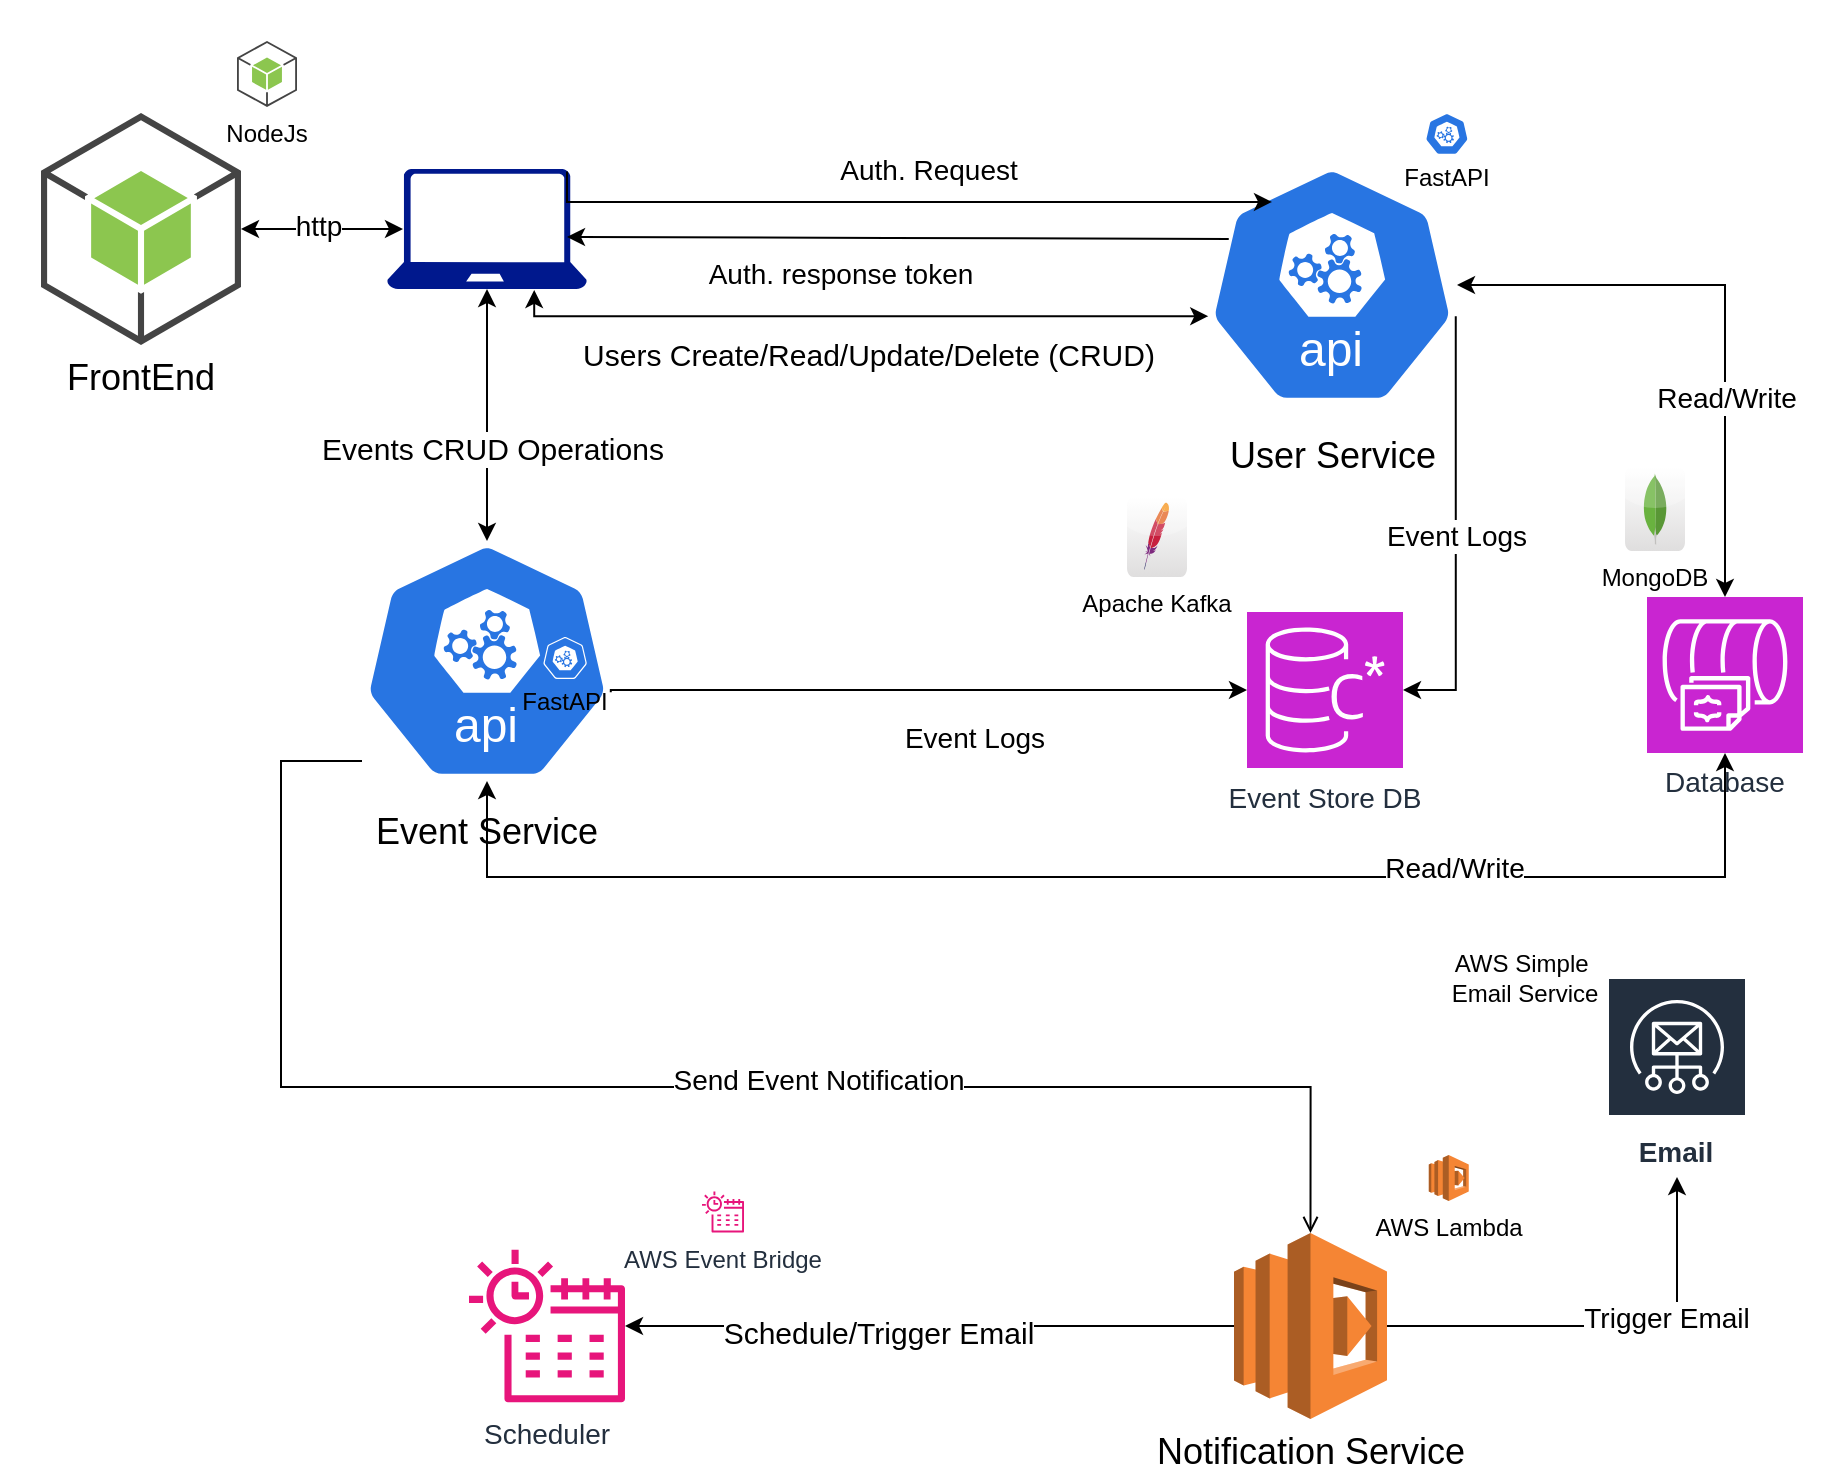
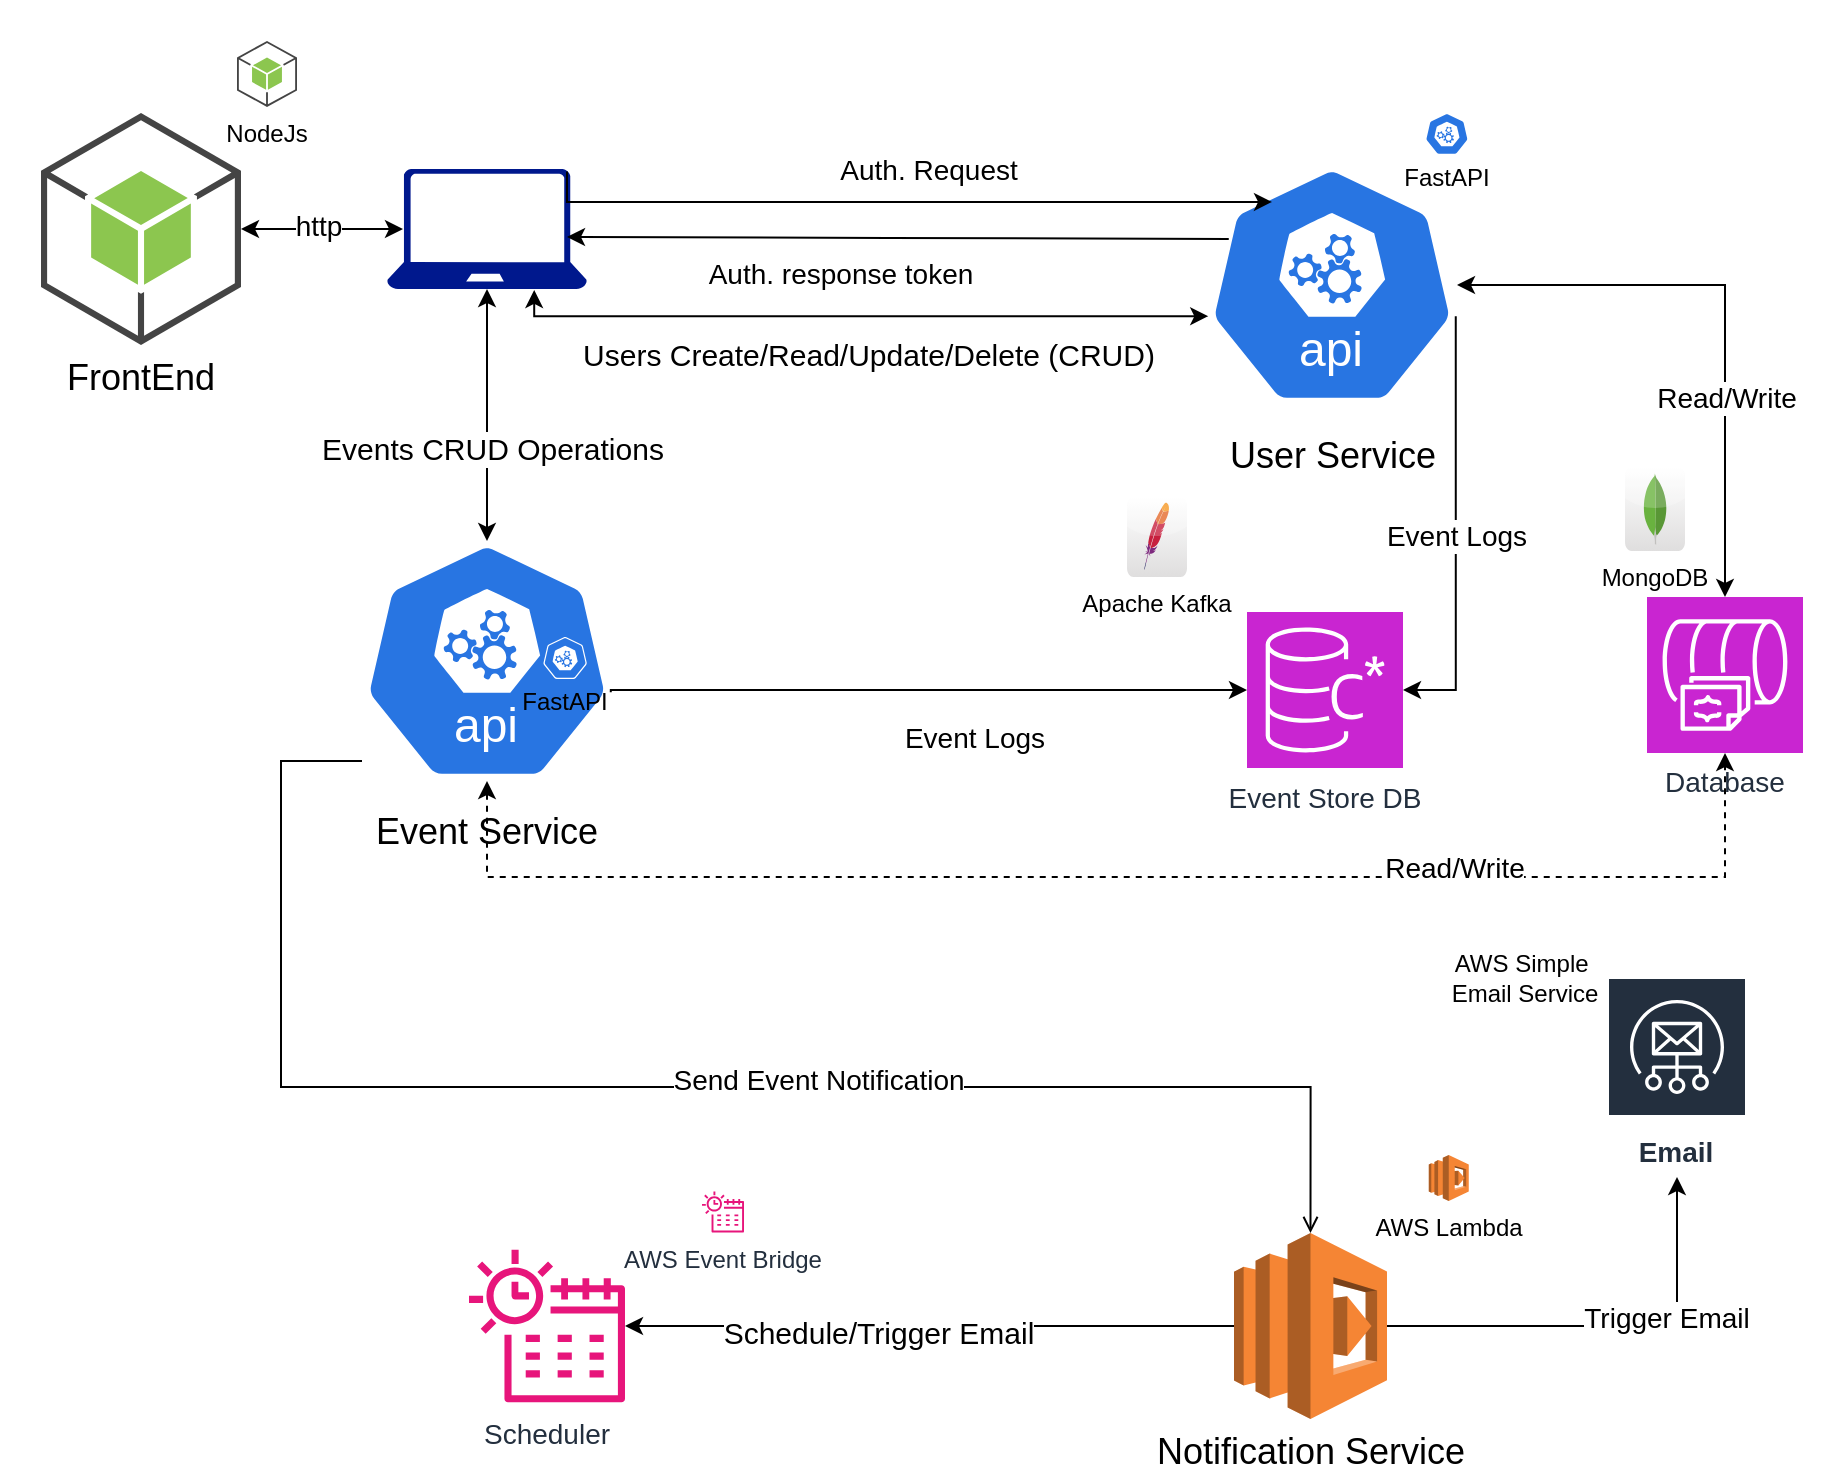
edge "Event Service" -- "Database": style solid -> dashed
